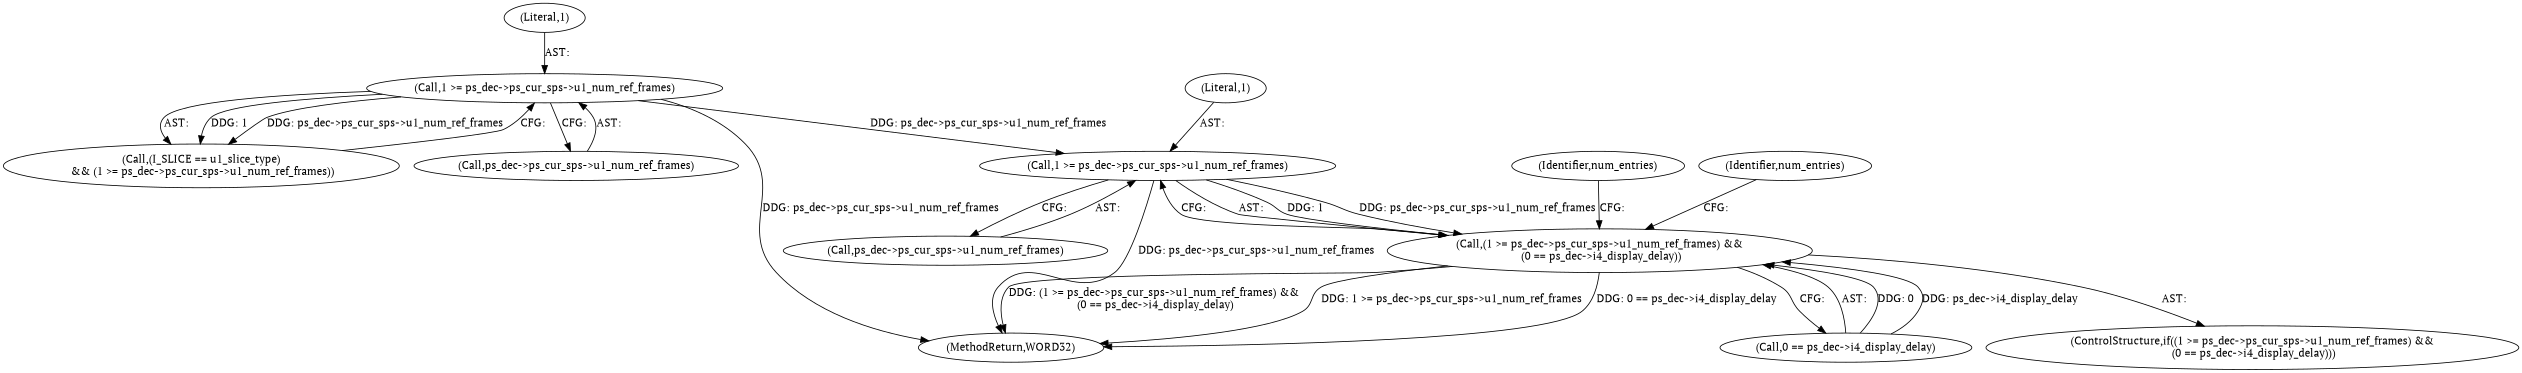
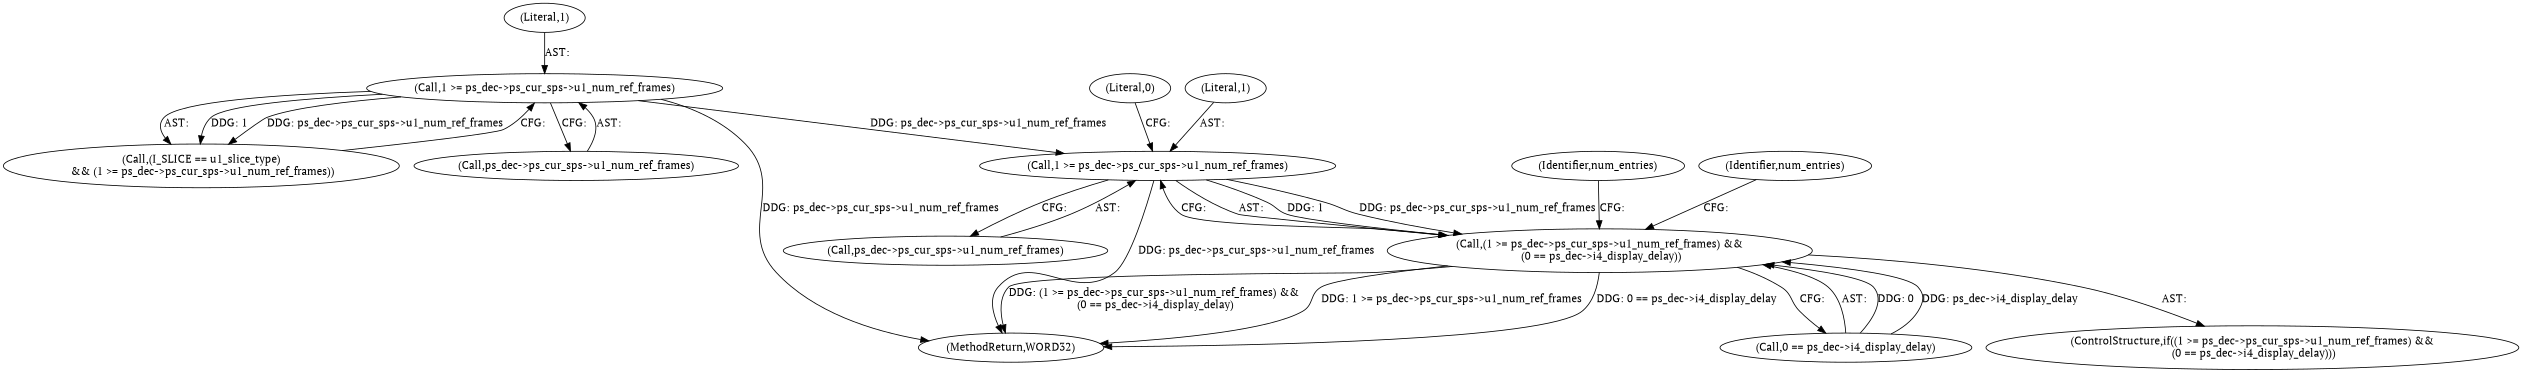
node "(Literal,0)": added
